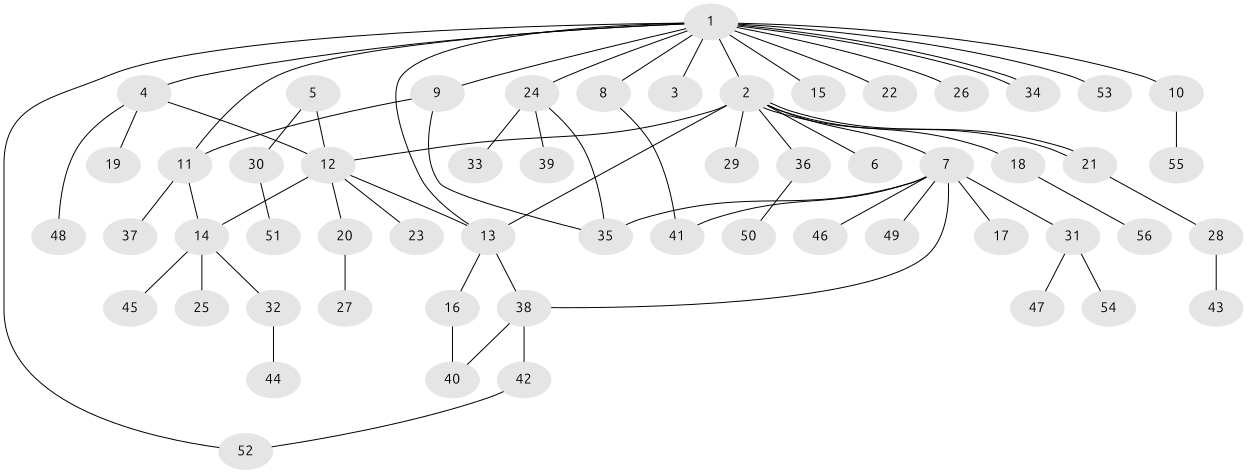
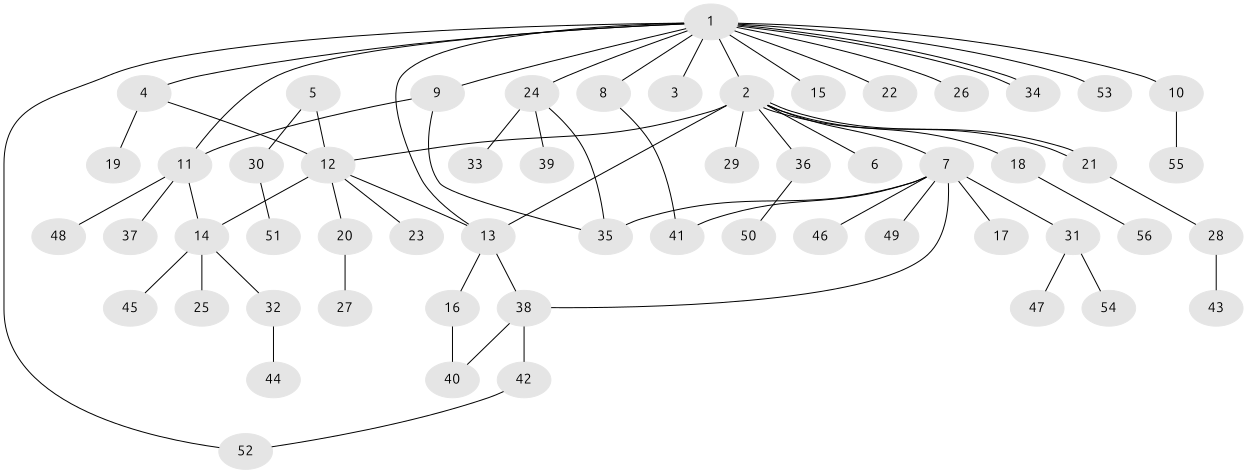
edge "4" -- "48": now "11" -- "48"
